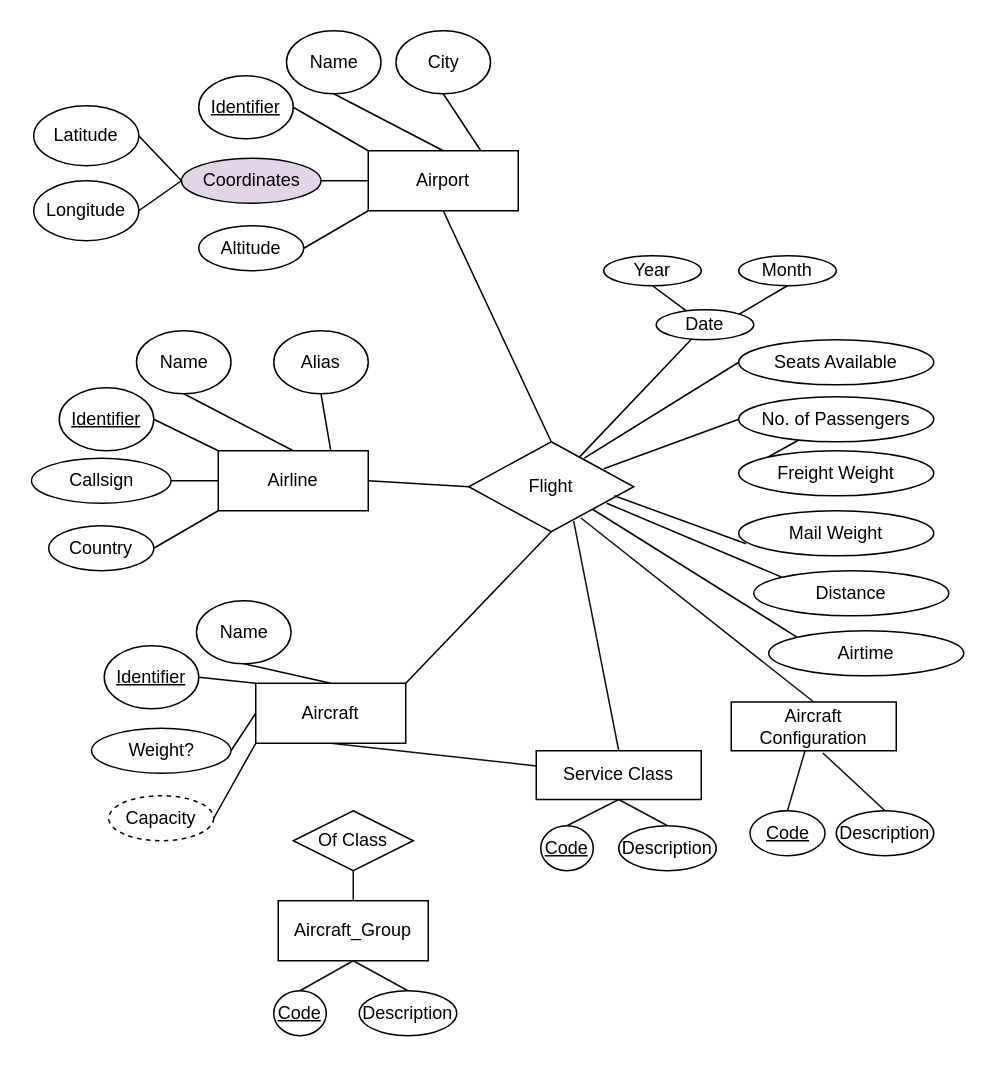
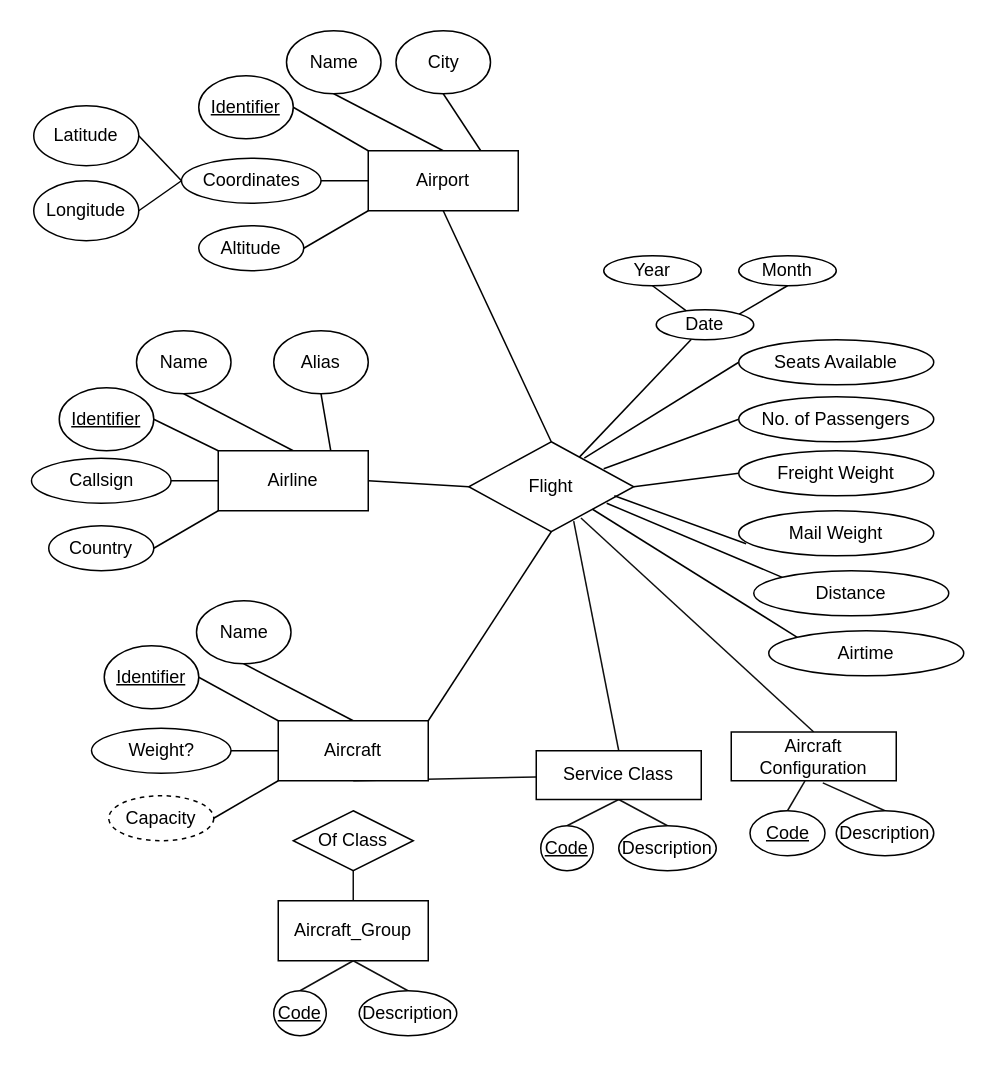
node "Coordinates": fillcolor #e1d5e7 -> #ffffff
edge "No. of Passengers" -- "Freight Weight": now "Flight" -- "Freight Weight"
node "Aircraft": moved (331, 713) -> (353, 751)
node "Aircraft Configuration": moved (814, 726) -> (814, 756)
